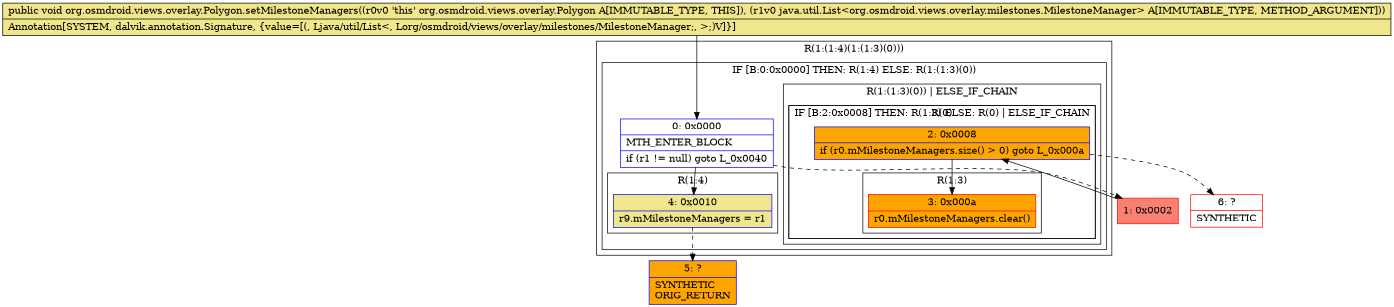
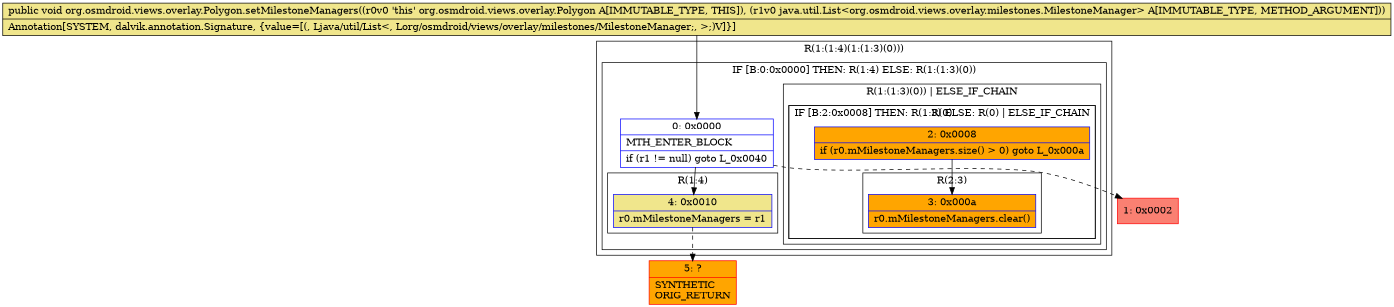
edge "1: 0x0002" -> "2: 0x0008": removed
cluster "R(1:3)": label "R(1:3)" -> "R(2:3)"
node "3: 0x000a": color red -> blue
node "6: ?": removed
node "4: 0x0010": text "r9.mMilestoneManagers = r1" -> "r0.mMilestoneManagers = r1"
node "5: ?": color blue -> red
